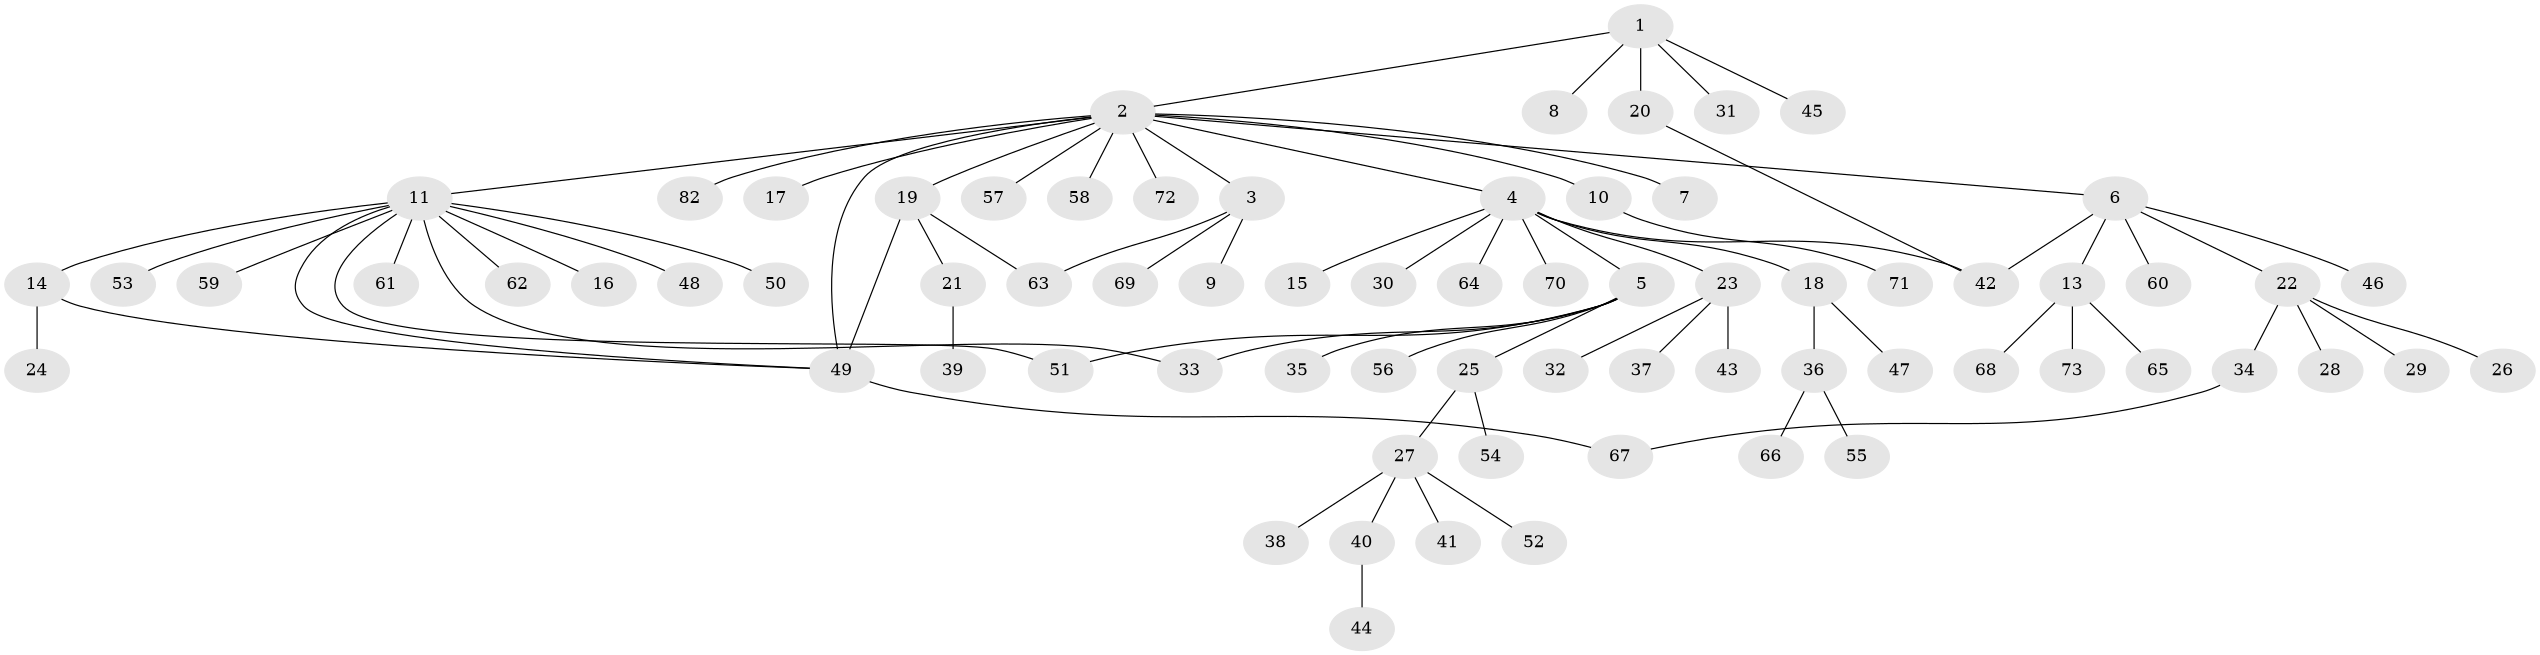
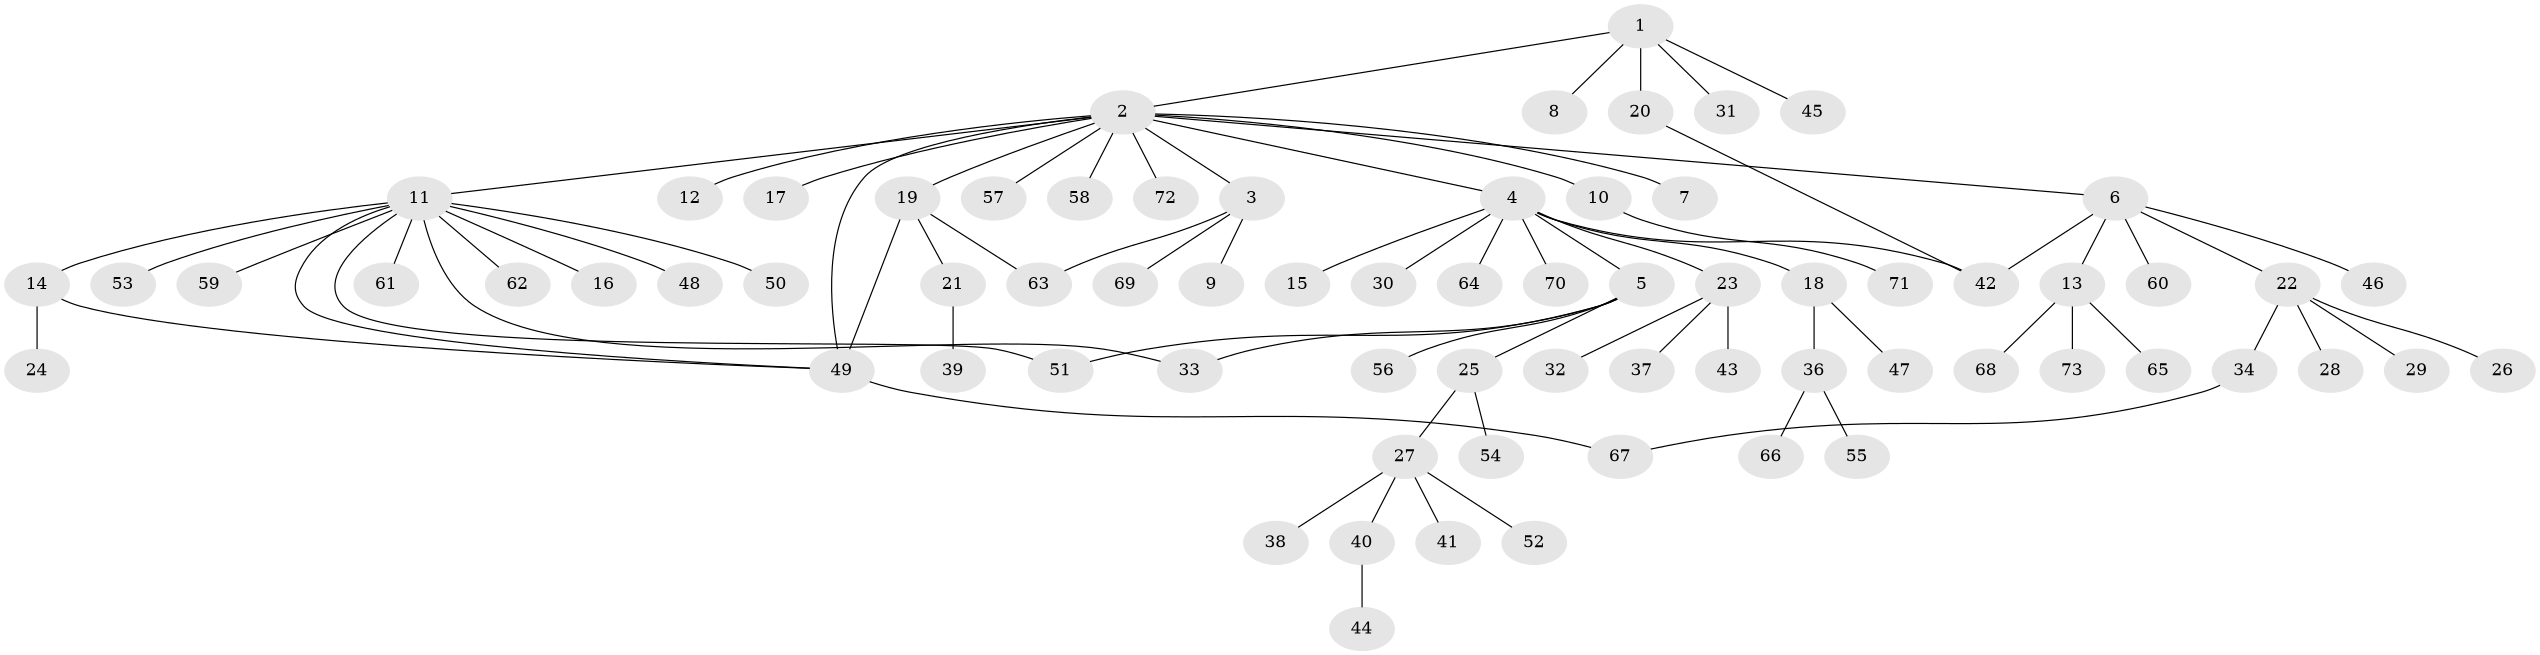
node "82": label "82" -> "12"
node "35": removed
